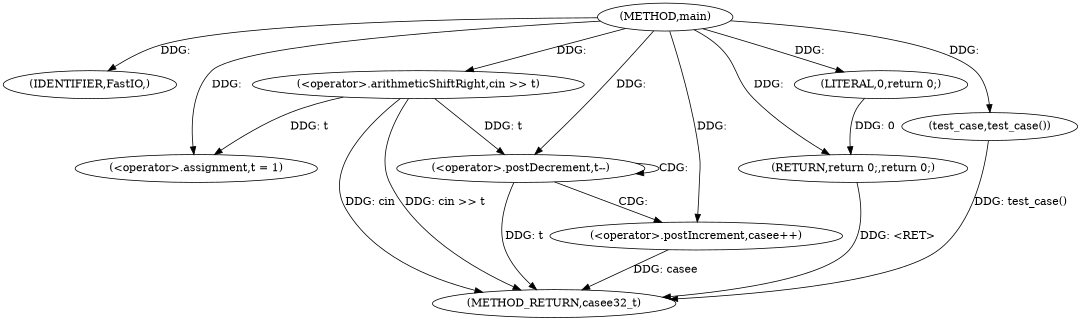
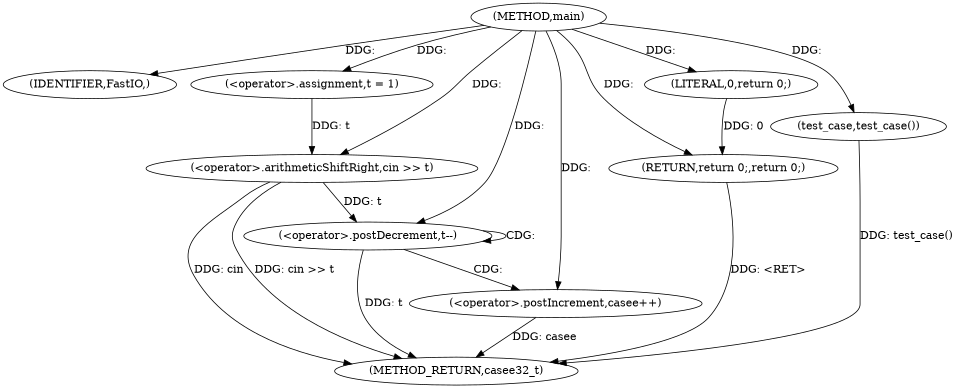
edge "(<operator>.arithmeticShiftRight,cin >> t)" -> "(<operator>.assignment,t = 1)": reversed
